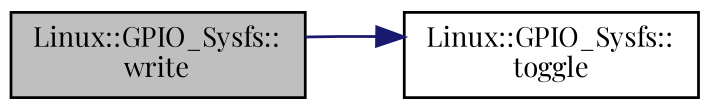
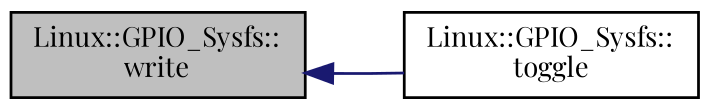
edge "Linux::GPIO_Sysfs:: write" -> "Linux::GPIO_Sysfs:: toggle": reversed
